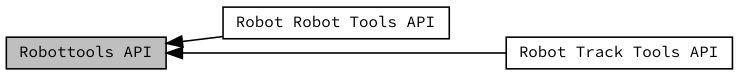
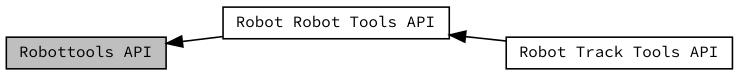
edge "Robot Track Tools API" -> "Robottools API": now "Robot Track Tools API" -> "Robot Robot Tools API"
